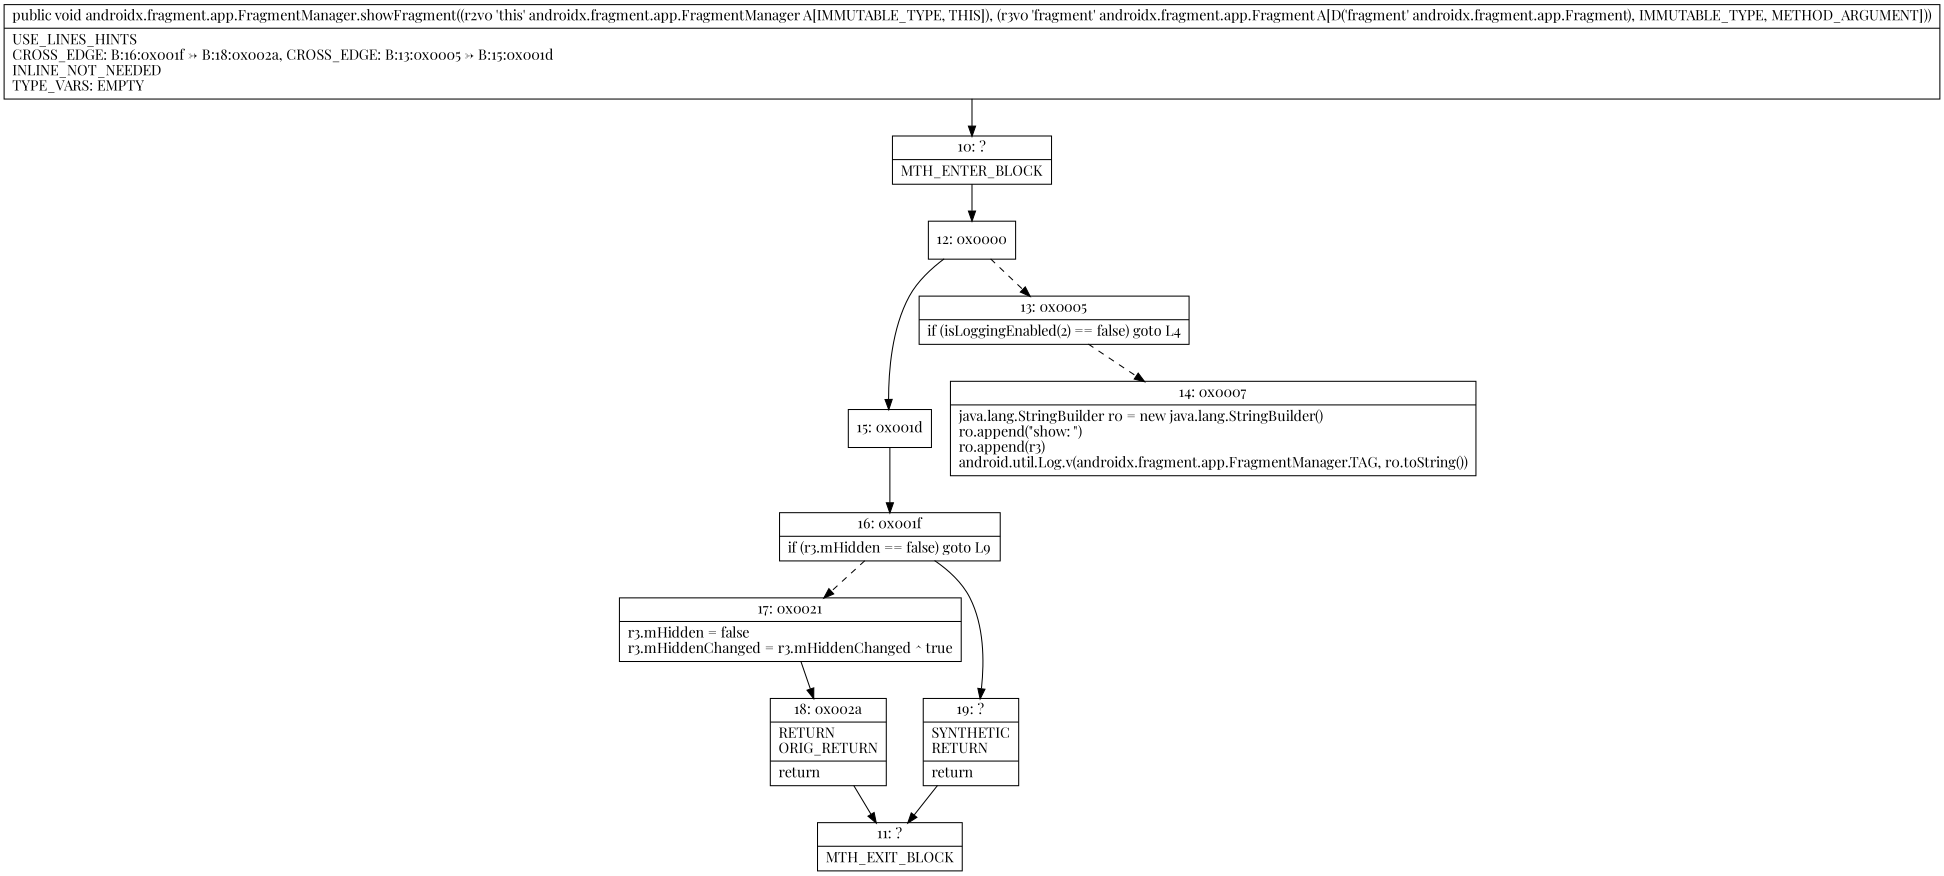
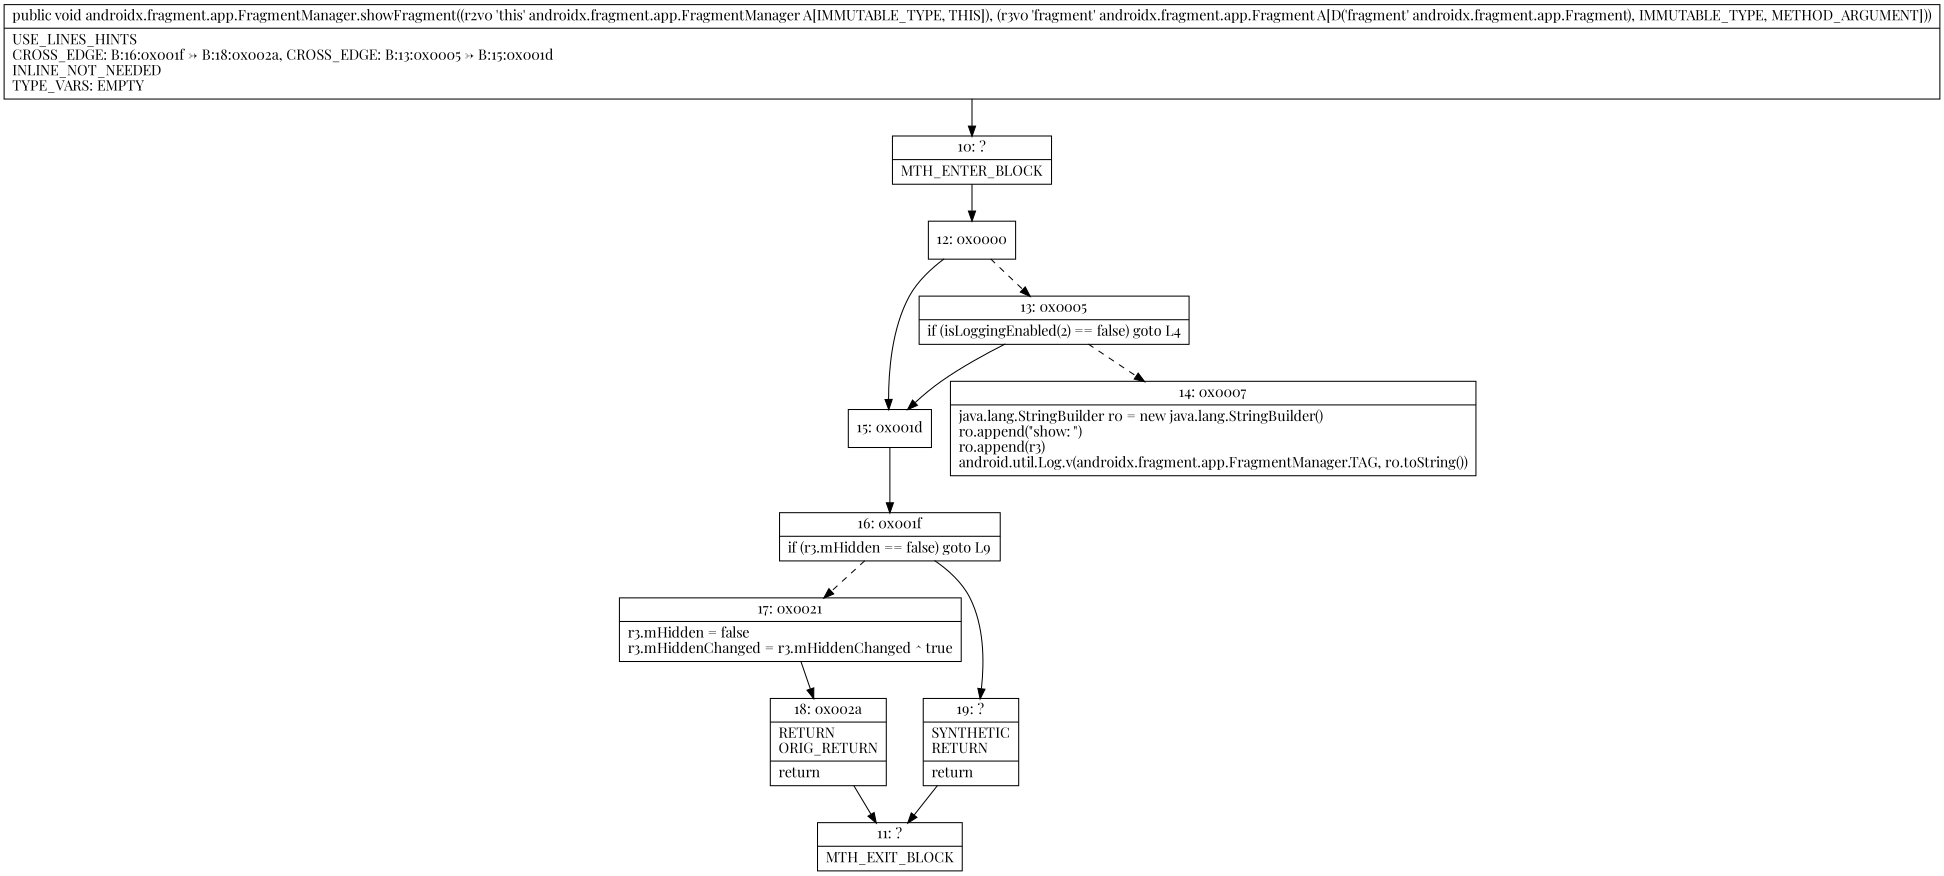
edge "13: 0x0005" -> "15: 0x001d": added
